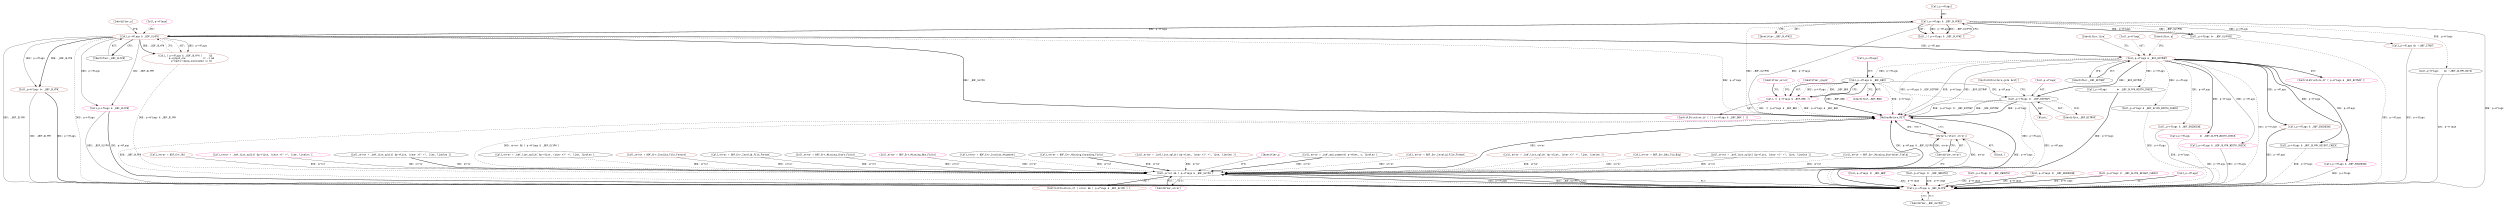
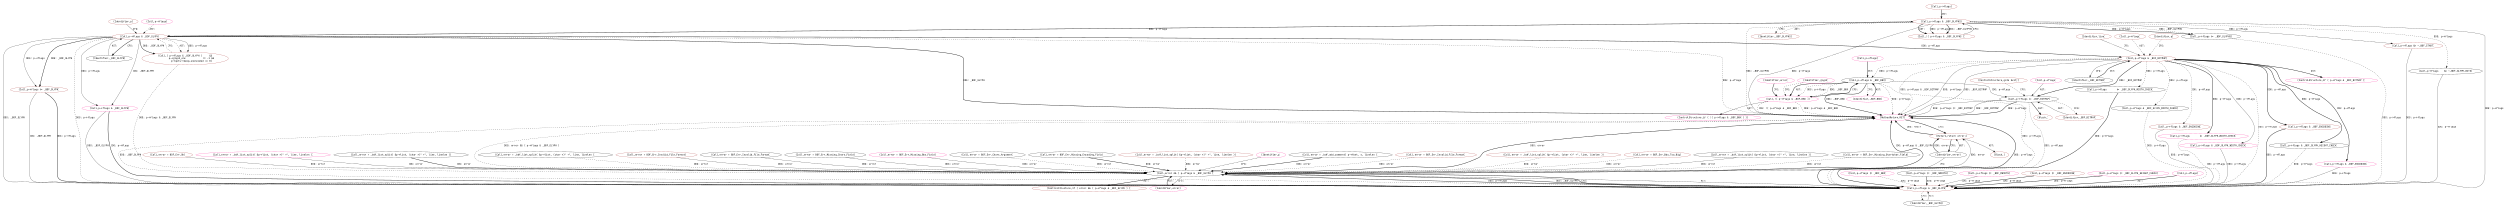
node "(Call,error = BDF_Err_Invalid_Argument)": label "(Call,error = BDF_Err_Invalid_Argument)" -> "(Call,error = BDF_Err_Chars_Argument)"
